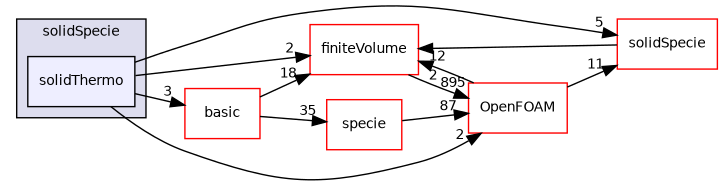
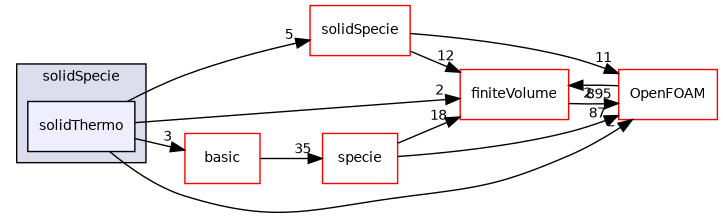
edge "OpenFOAM" -> "solidSpecie": reversed
edge "basic" -> "finiteVolume": now "specie" -> "finiteVolume"
